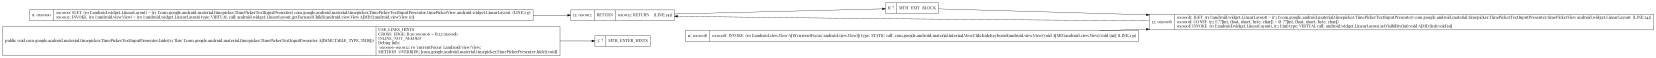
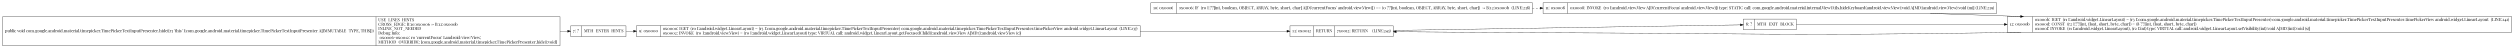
node "10: 0x0006": added
node "13: 0x0012": text "0x0012: RETURN    (LINE:243)" -> "7x0012: RETURN    (LINE:243)"
edge "7: ?" -> "9: 0x0000": added
